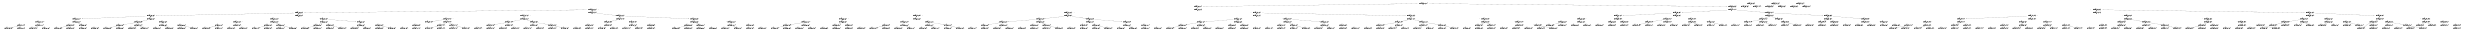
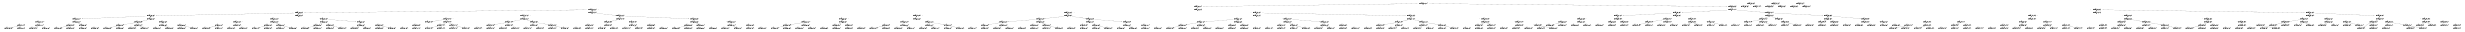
node "Node{data=[9407, 9407]}": removed
node "Node{data=[5860, 5860]}": added
node "Node{data=[9897, 9897]}": removed
